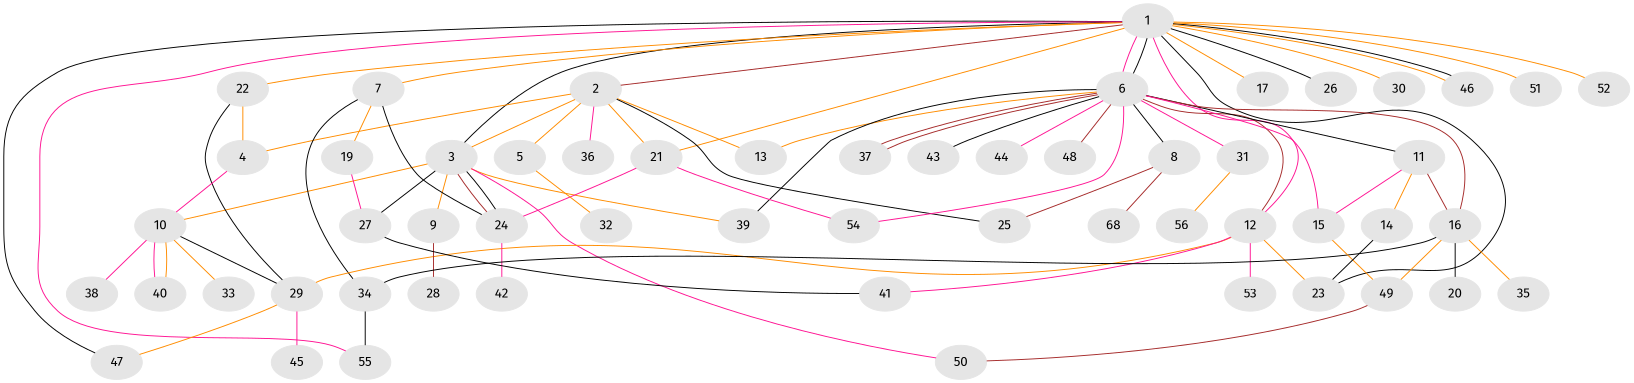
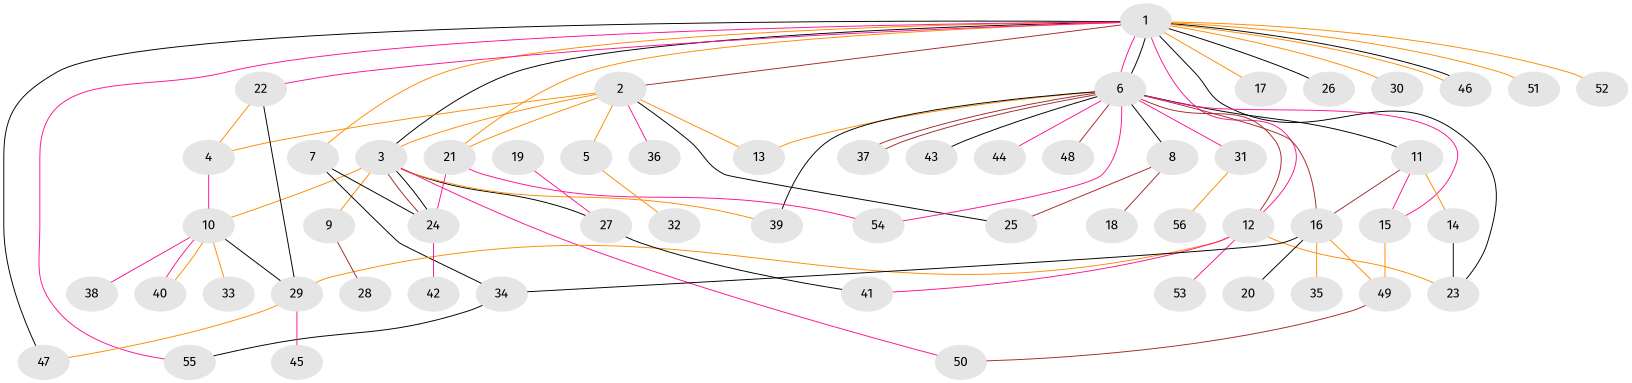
edge "1" -- "22": color darkorange -> deeppink
edge "7" -- "19": removed
node "68": label "68" -> "18"
